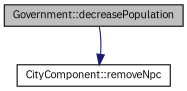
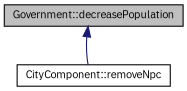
edge "Government::decreasePopulation" -> "CityComponent::removeNpc": reversed
